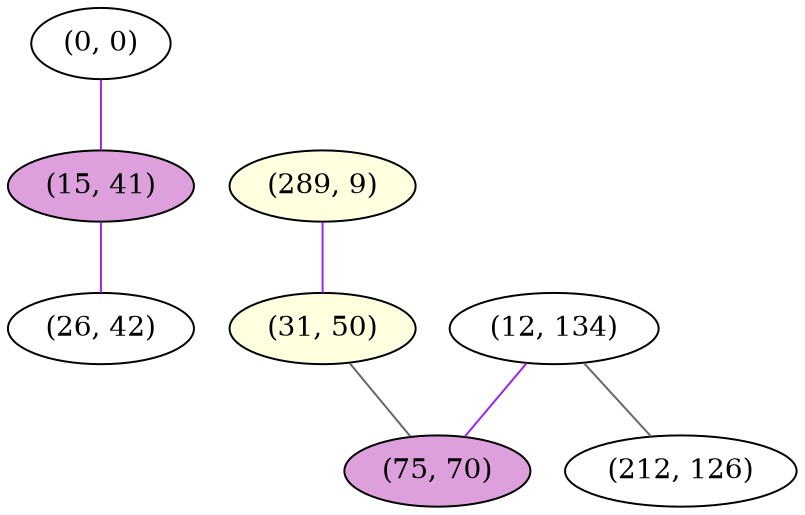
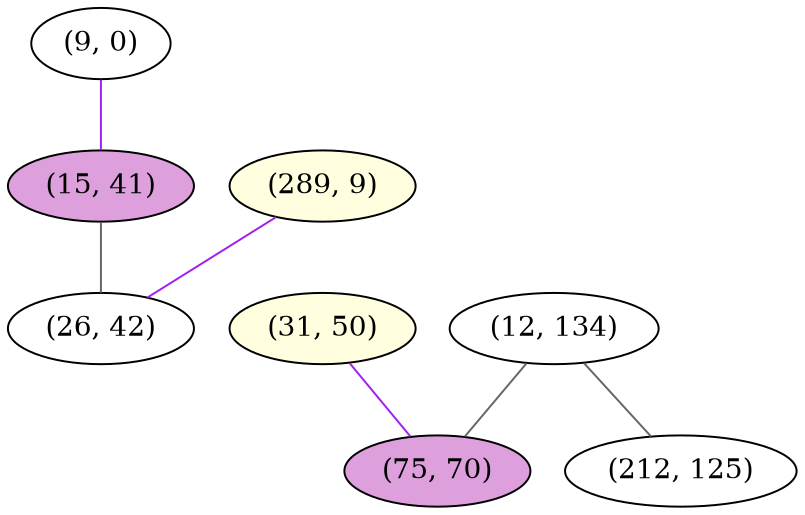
node "(0, 0)": label "(0, 0)" -> "(9, 0)"
edge "(15, 41)" -- "(26, 42)": color purple -> gray40
edge "(289, 9)" -- "(31, 50)": now "(289, 9)" -- "(26, 42)"
edge "(31, 50)" -- "(75, 70)": color gray40 -> purple
edge "(12, 134)" -- "(75, 70)": color purple -> gray40
node "(212, 126)": label "(212, 126)" -> "(212, 125)"
